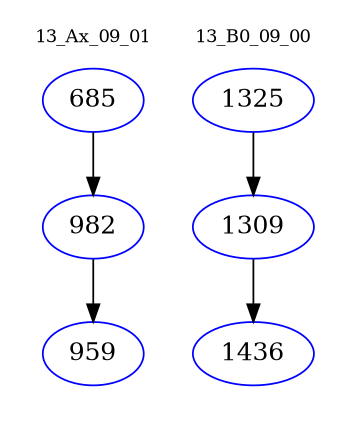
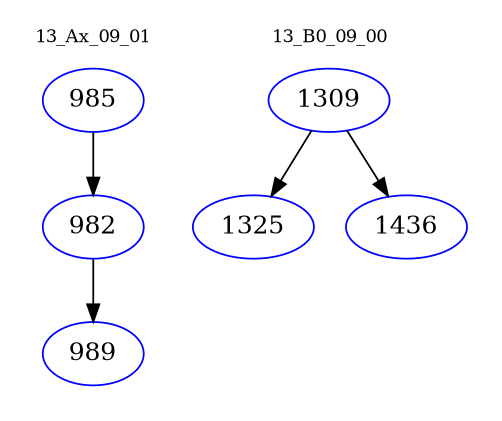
node "685": label "685" -> "985"
edge "1325" -> "1309": reversed
node "959": label "959" -> "989"
